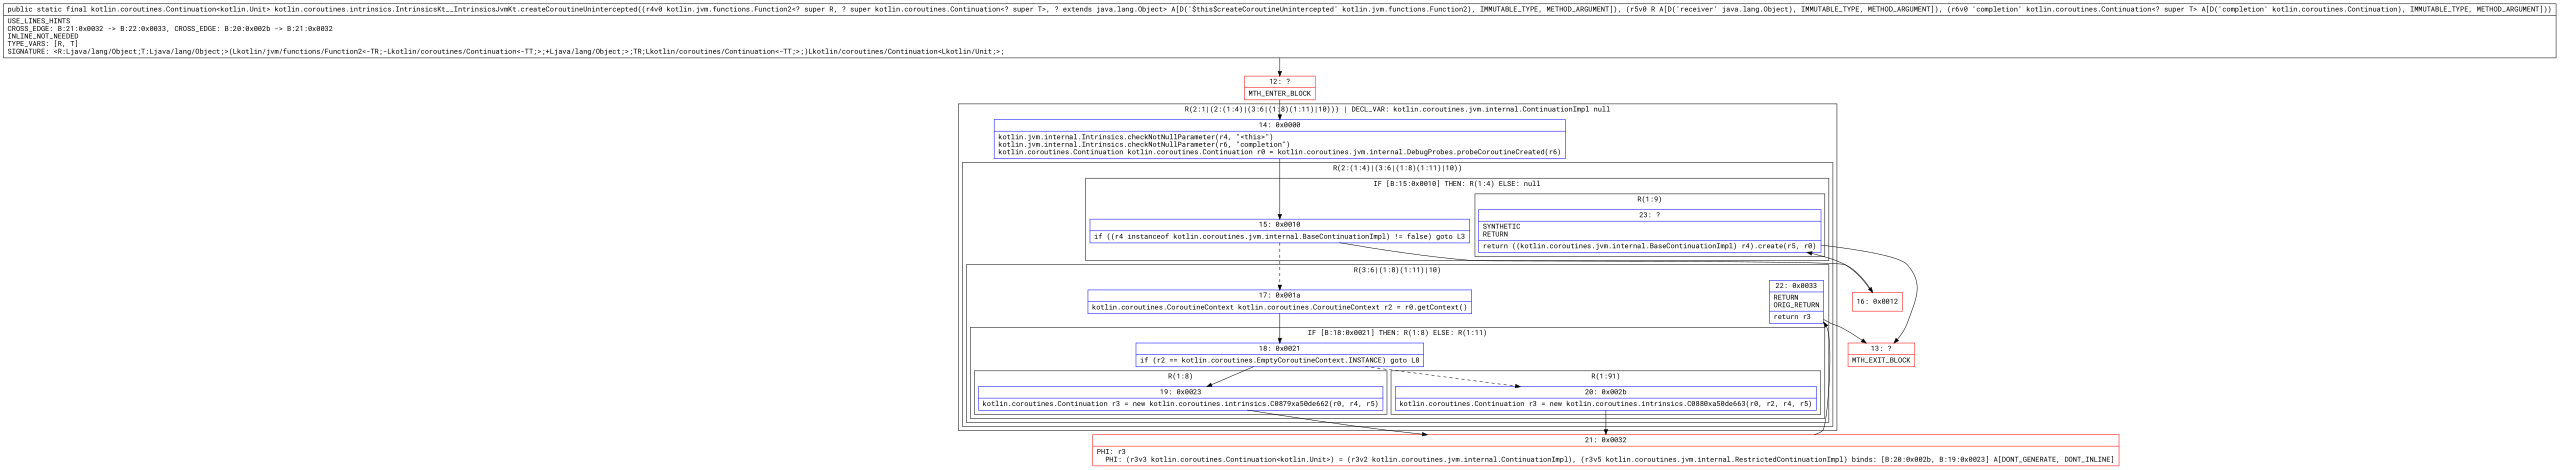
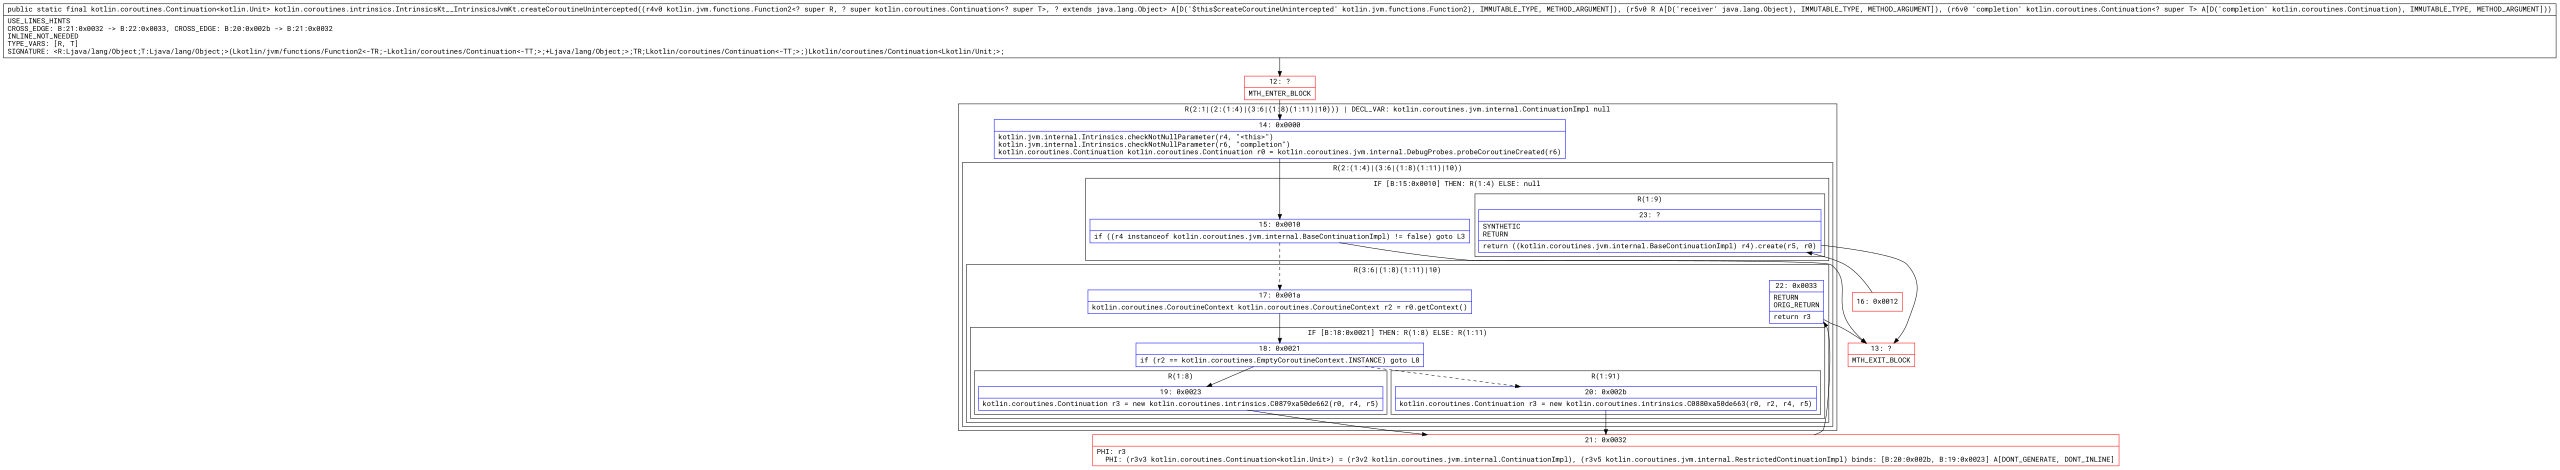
edge "15: 0x0010" -> "16: 0x0012": now "15: 0x0010" -> "13: ?"
